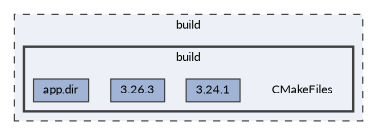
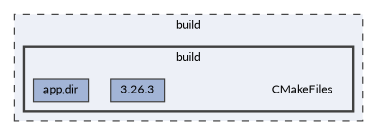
node "3.24.1": removed
